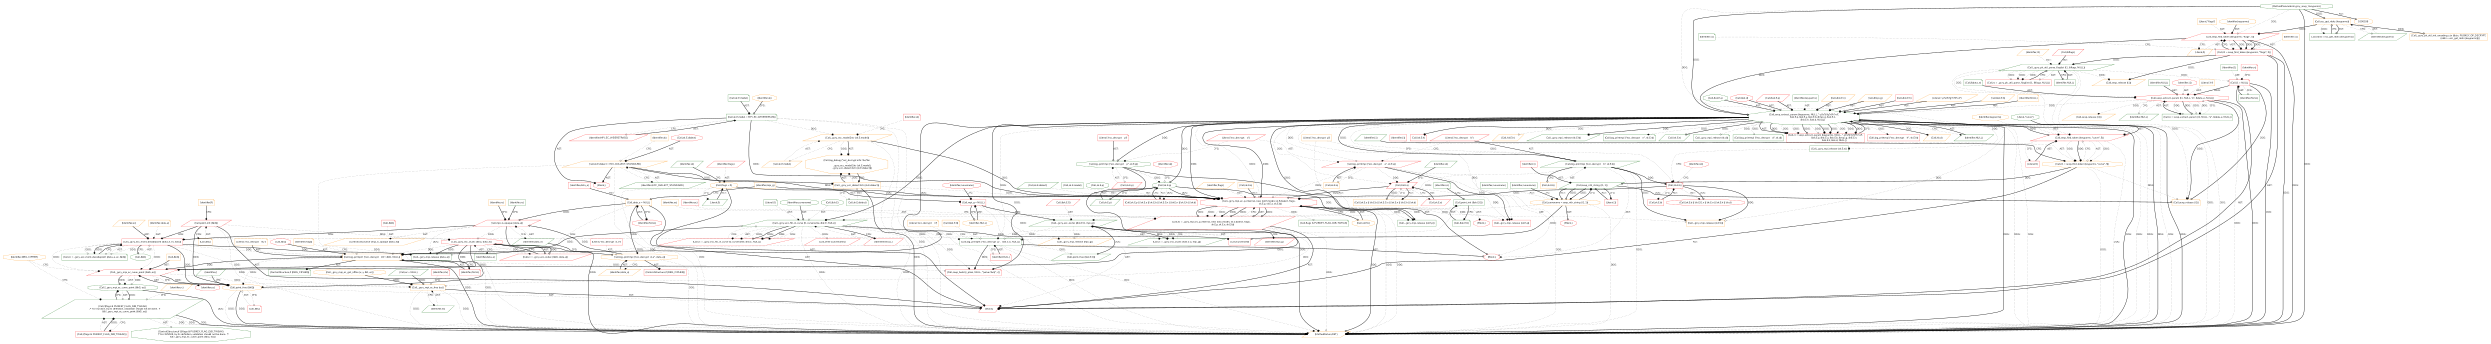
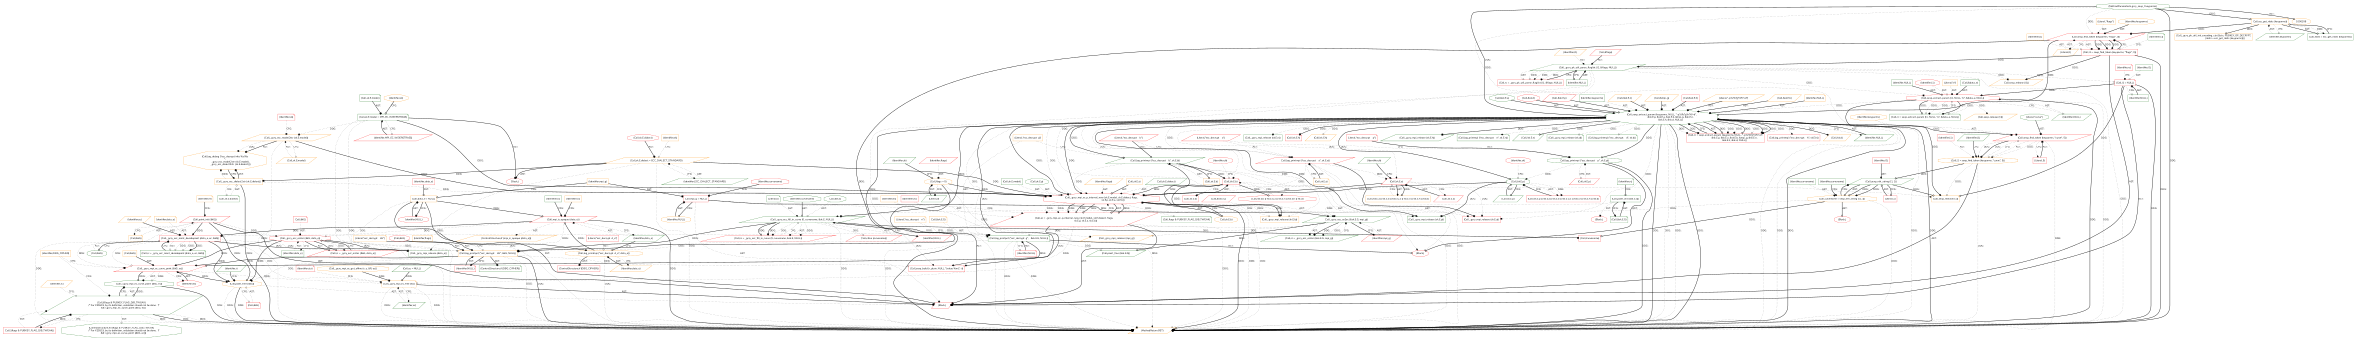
edge "(Call,_gcry_mpi_release (sk.E.n))" -> "(Call,!sk.E.b)": now "(Call,!sk.E.b || !sk.E.G.x || !sk.E.n || !sk.E.h || !sk.d)" -> "(Call,!sk.E.b)"
edge "(Call,sexp_nth_string (l1, 1))" -> "(Literal,1)": arrowhead diamond -> odot
node "(Identifier,DBG_CIPHER)": shape octagon -> box
